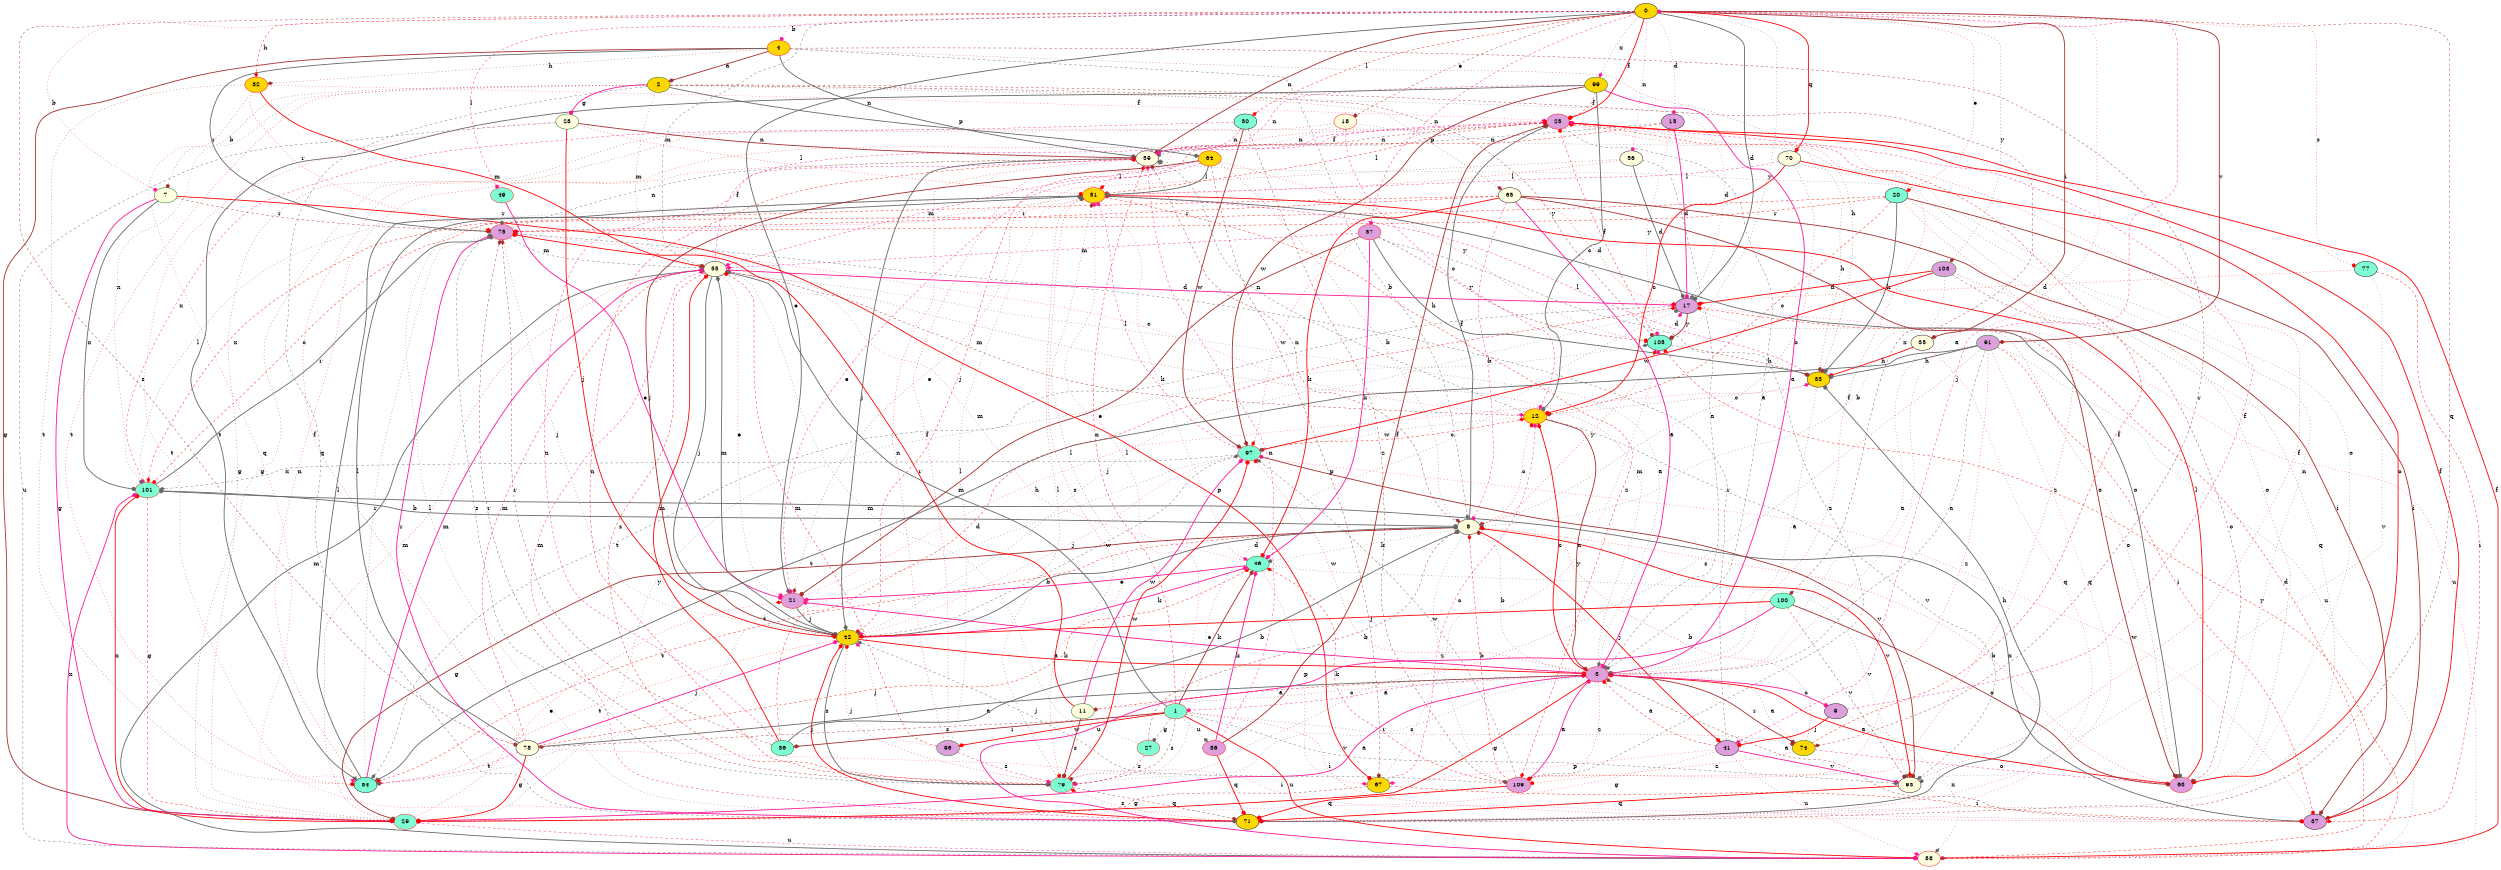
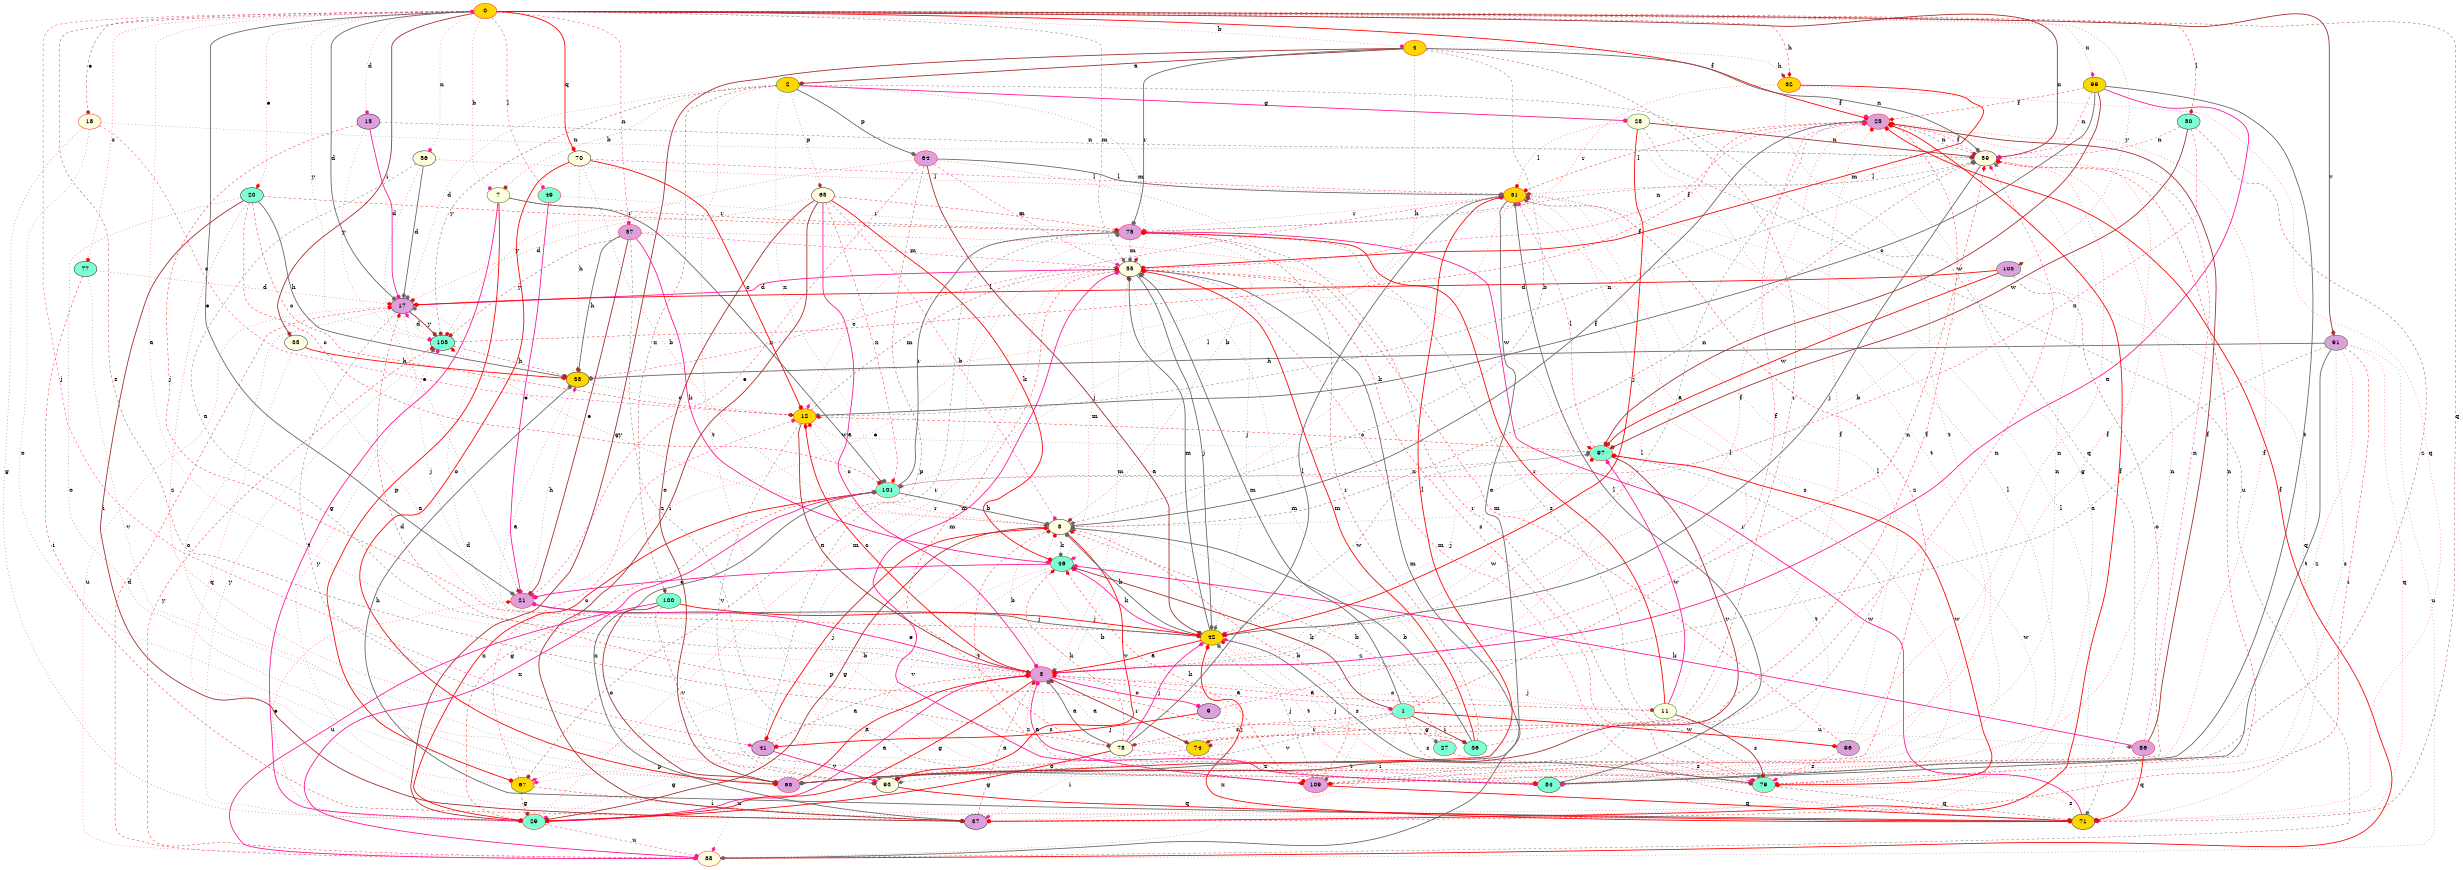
node "0": color black -> red
node "64": fillcolor gold -> plum
edge "1" -> "88": removed, label "u"
